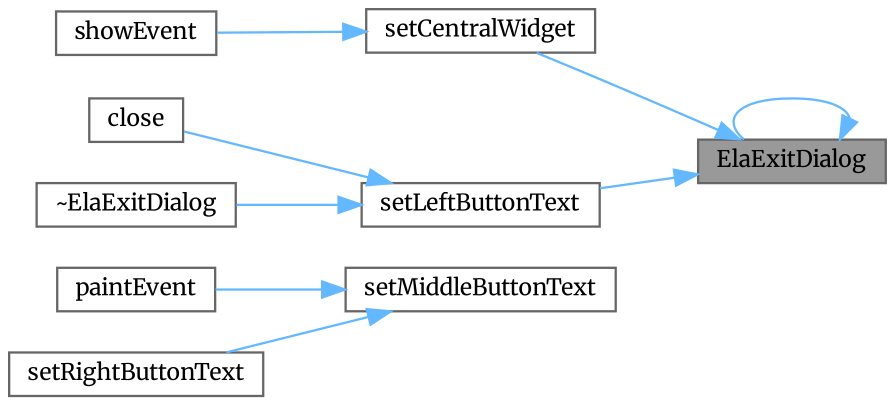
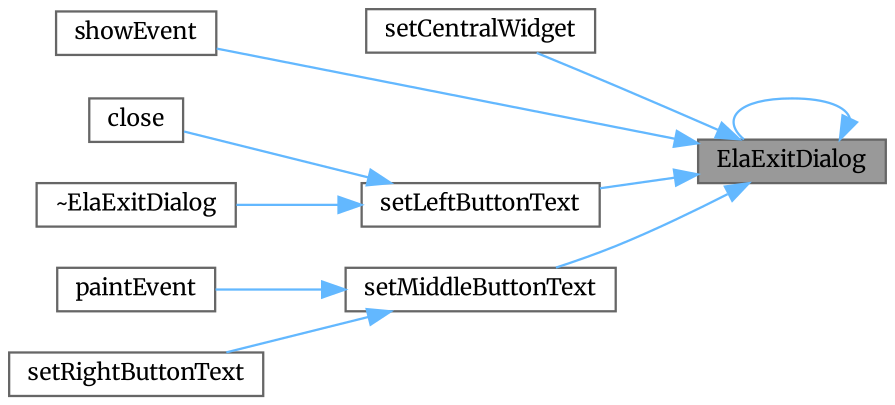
edge "showEvent" -> "setCentralWidget": now "showEvent" -> "ElaExitDialog"
edge "setMiddleButtonText" -> "ElaExitDialog": added
